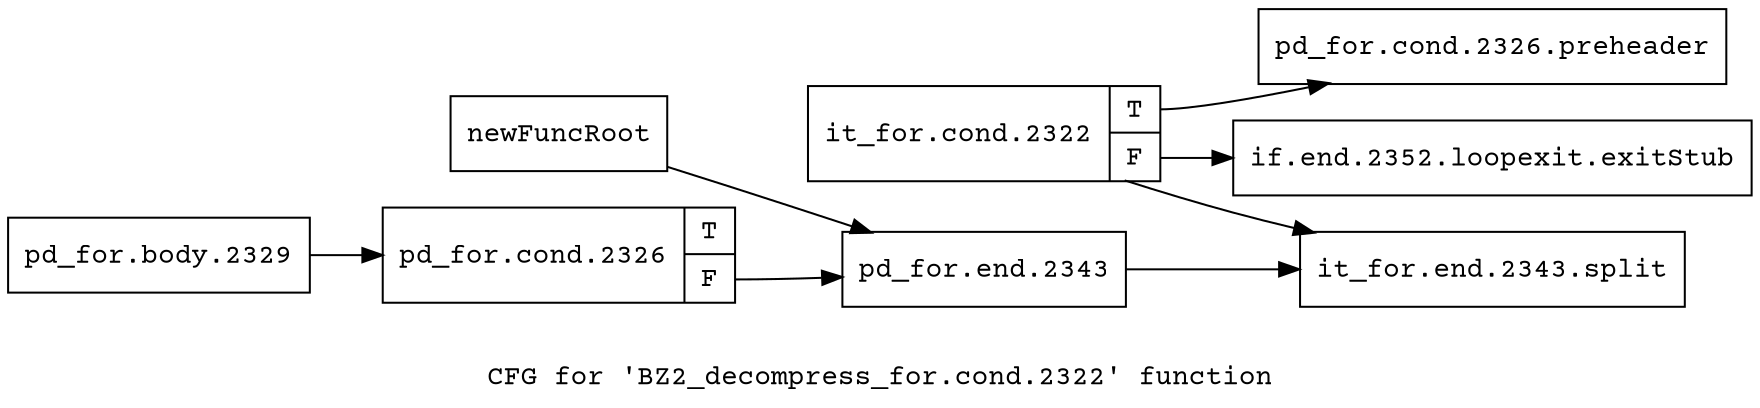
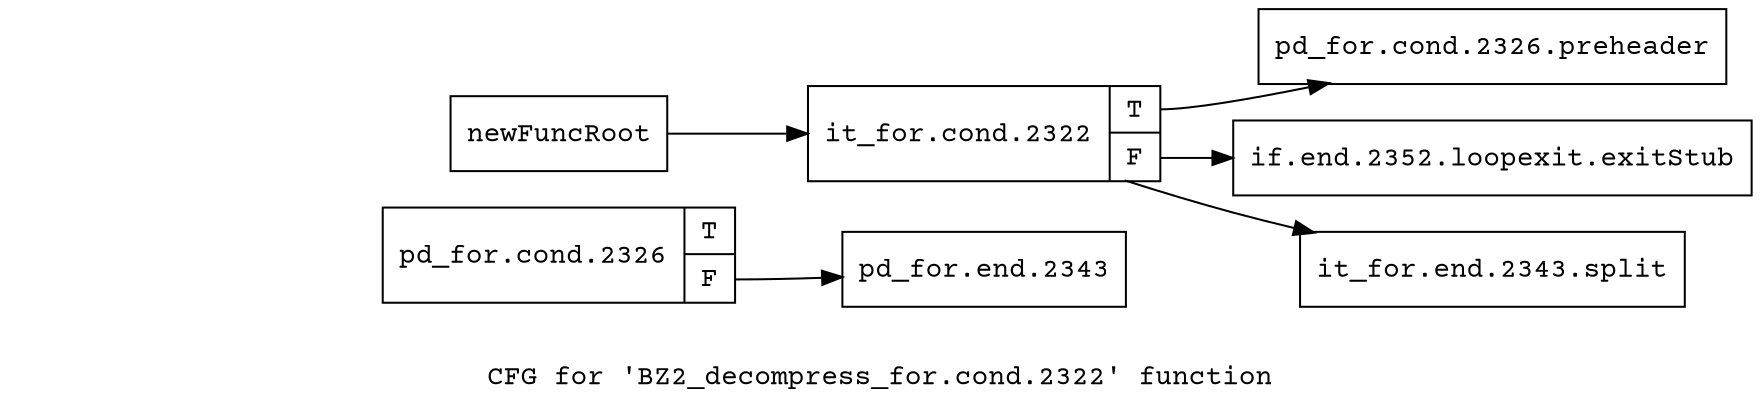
edge "newFuncRoot" -> "pd_for.end.2343": now "newFuncRoot" -> "it_for.cond.2322"
node "pd_for.body.2329": removed
edge "pd_for.end.2343" -> "it_for.end.2343.split": removed
